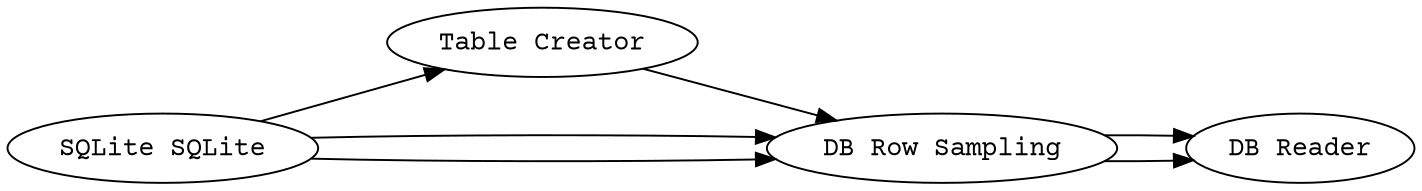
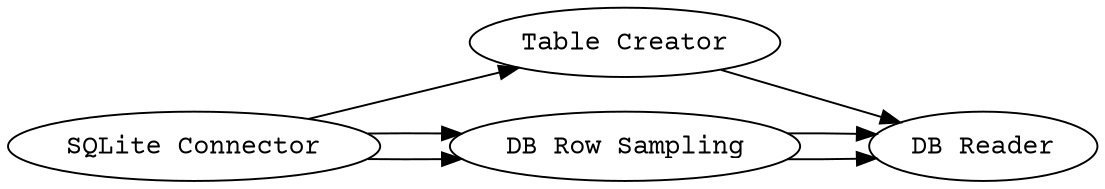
edge "Table Creator" -> "DB Row Sampling": now "Table Creator" -> "DB Reader"
node "SQLite SQLite": label "SQLite SQLite" -> "SQLite Connector"
